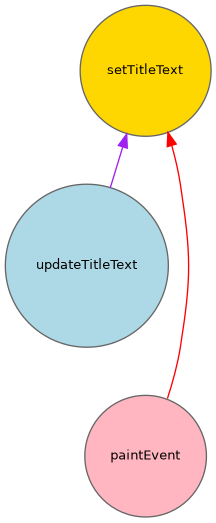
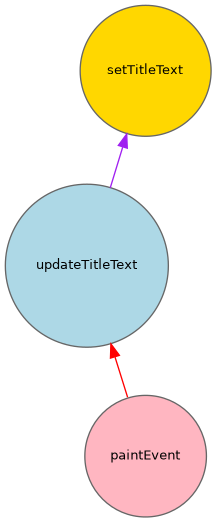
edge "paintEvent" -> "setTitleText": now "paintEvent" -> "updateTitleText"
